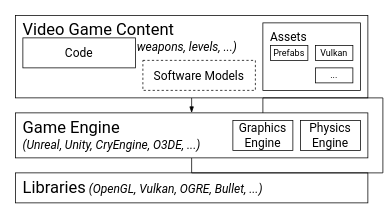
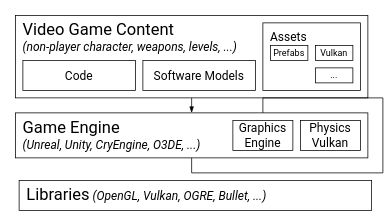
node "Code": moved (79, 53) -> (79, 75)
node "Software Models": style dashed -> solid
node "Physics Engine": label "Physics Engine" -> "Physics Vulkan"
node "Libraries (OpenGL, Vulkan, OGRE, Bullet, ...)": moved (192, 188) -> (195, 195)
